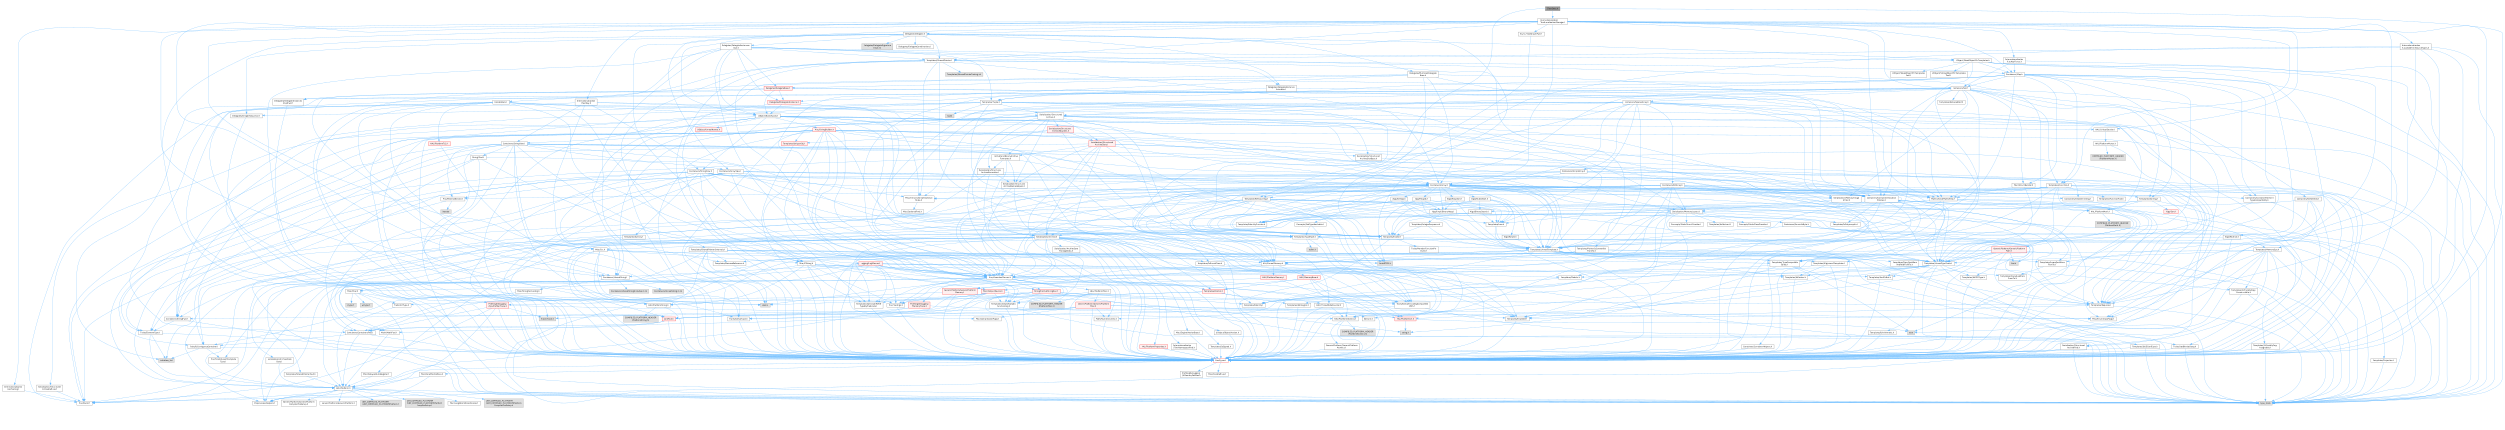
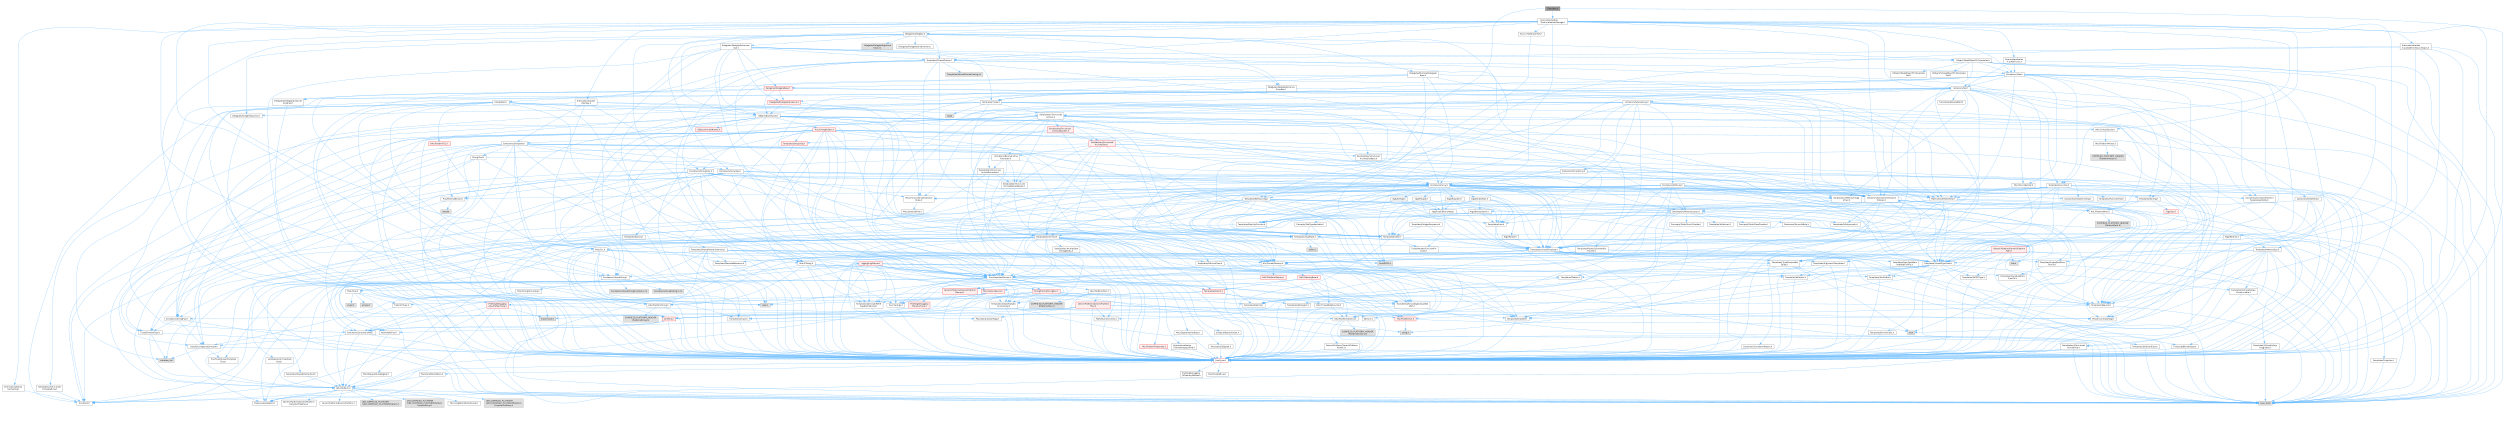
edge "Algo/Impl/BinaryHeap.h" -> "Templates/IntegerSequence.h": now "Algo/Impl/BinaryHeap.h" -> "Traits/MemberFunctionPtr Outer.h"
edge "Containers/StringFwd.h" -> "Traits/IsContiguousContainer.h": added
